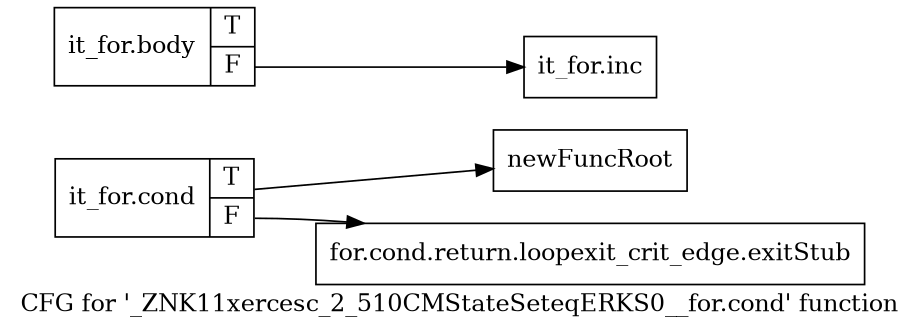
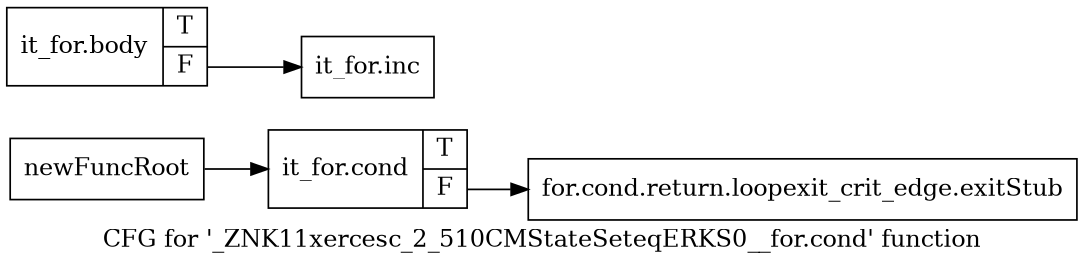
edge "it_for.cond" -> "newFuncRoot": reversed
